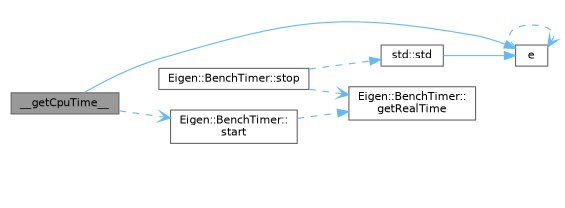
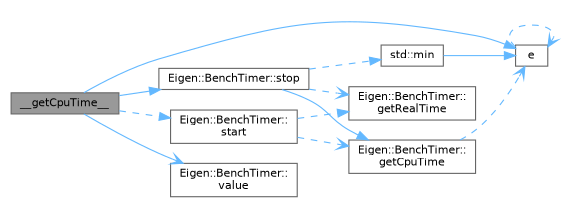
node "std::std": label "std::std" -> "std::min"
edge "__getCpuTime__" -> "Eigen::BenchTimer::stop": added
edge "__getCpuTime__" -> "Eigen::BenchTimer:: start": arrowhead vee -> normal
node "Eigen::BenchTimer:: getCpuTime": added
node "Eigen::BenchTimer:: value": added
